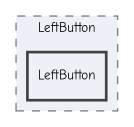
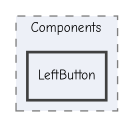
cluster "LeftButton": label "LeftButton" -> "Components"
